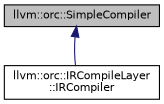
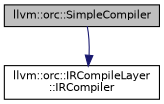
edge "llvm::orc::IRCompileLayer ::IRCompiler" -> "llvm::orc::SimpleCompiler": reversed
